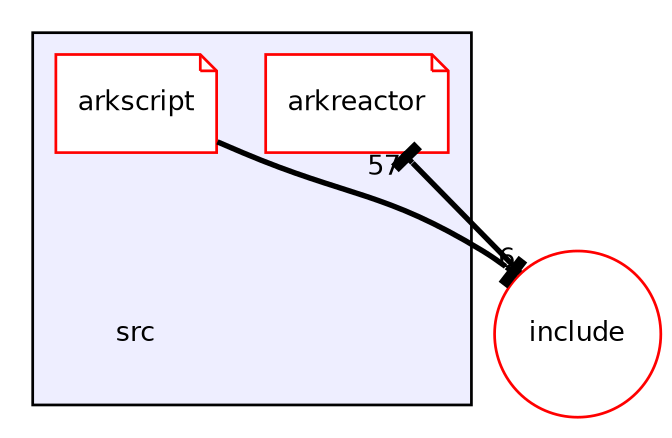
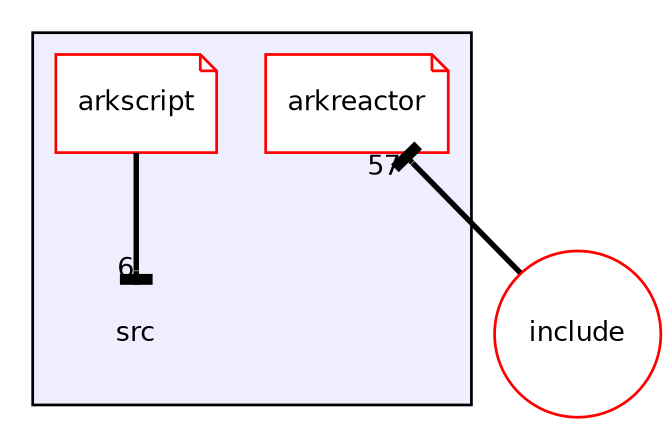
edge "arkscript" -> "include": now "arkscript" -> "src"
